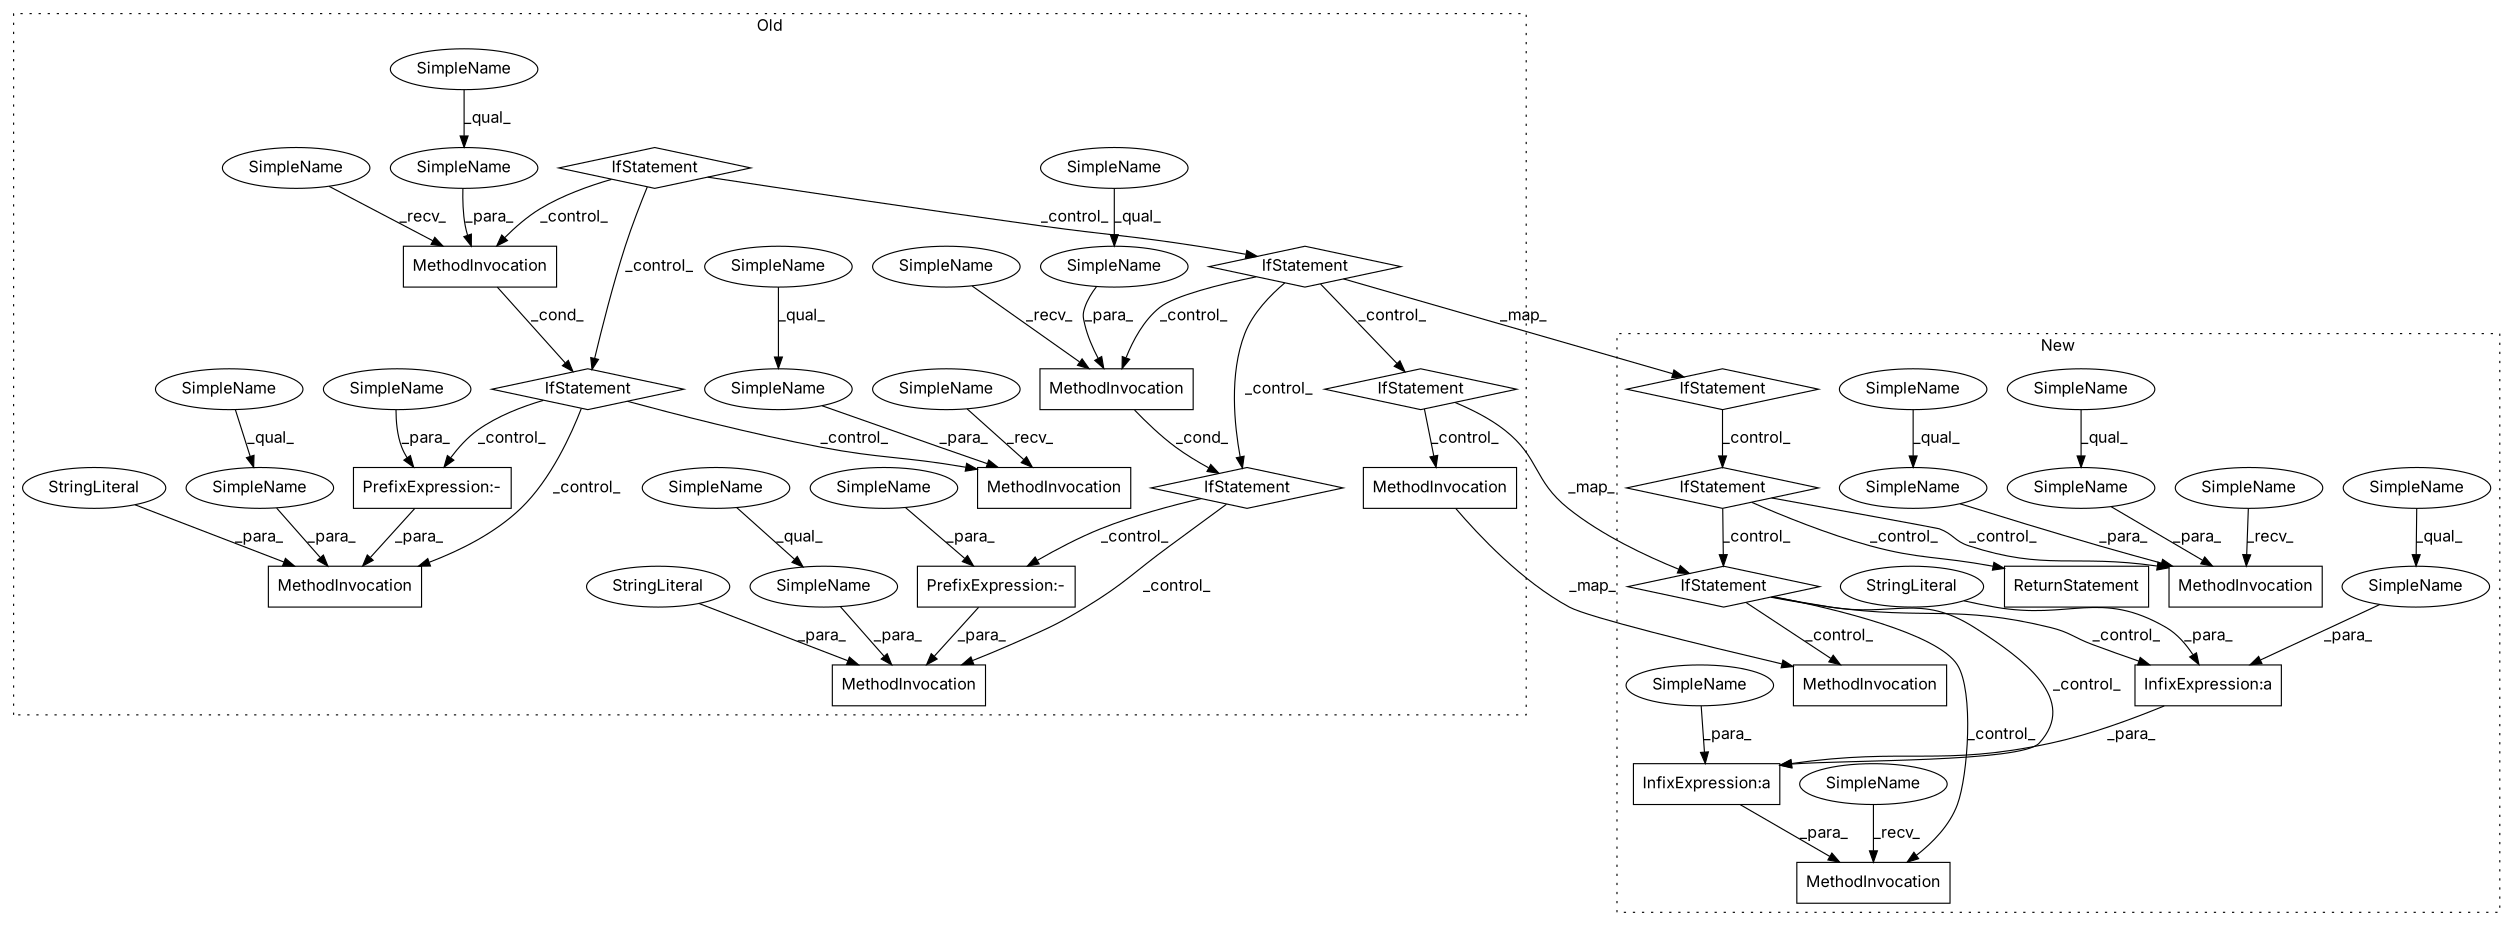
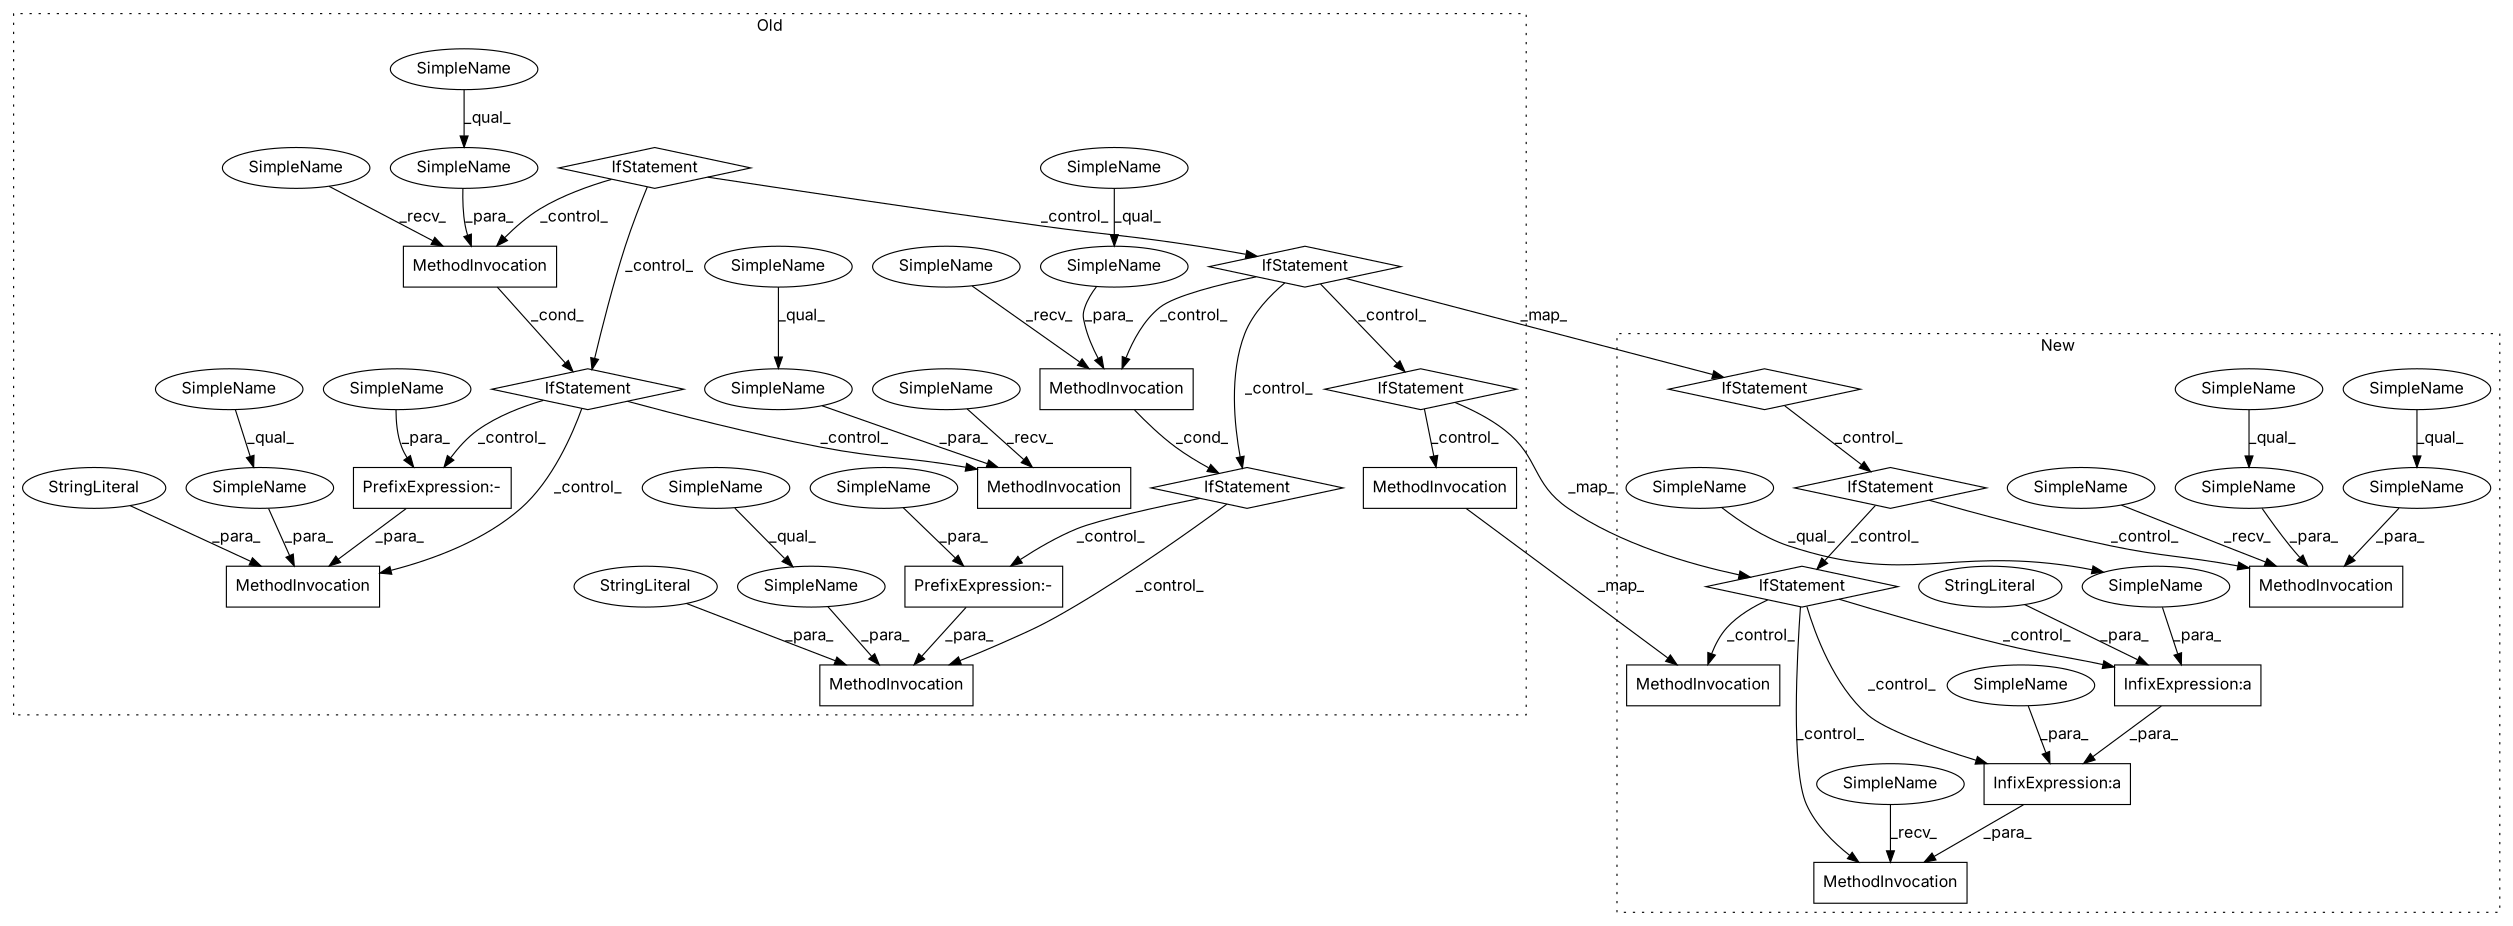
node "ReturnStatement": removed
